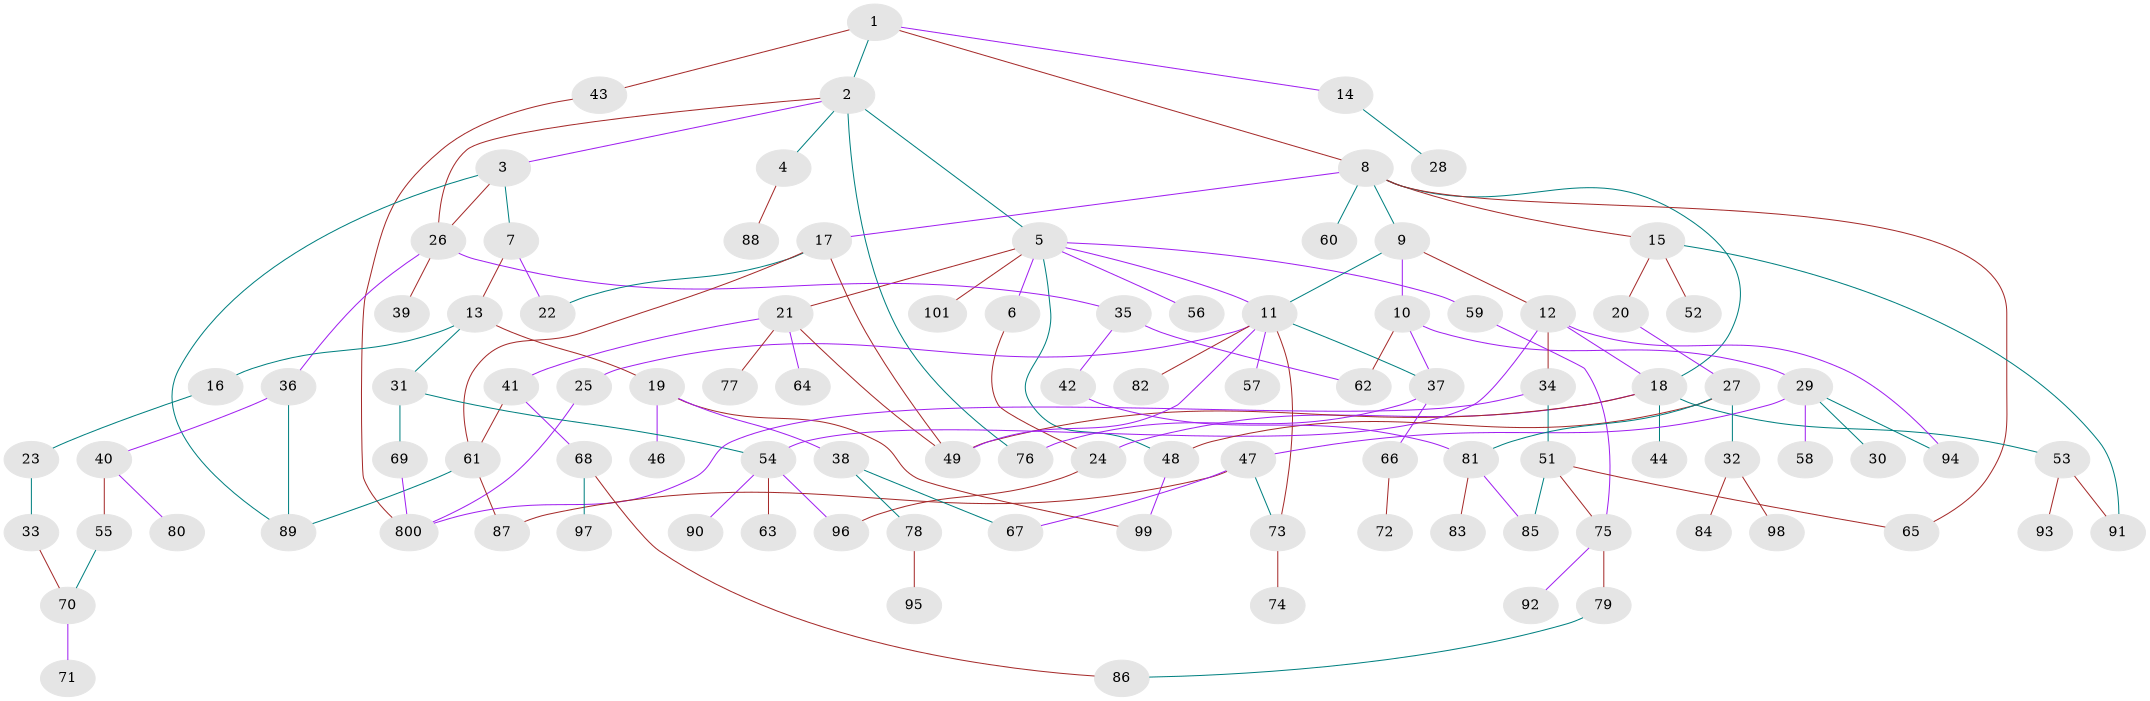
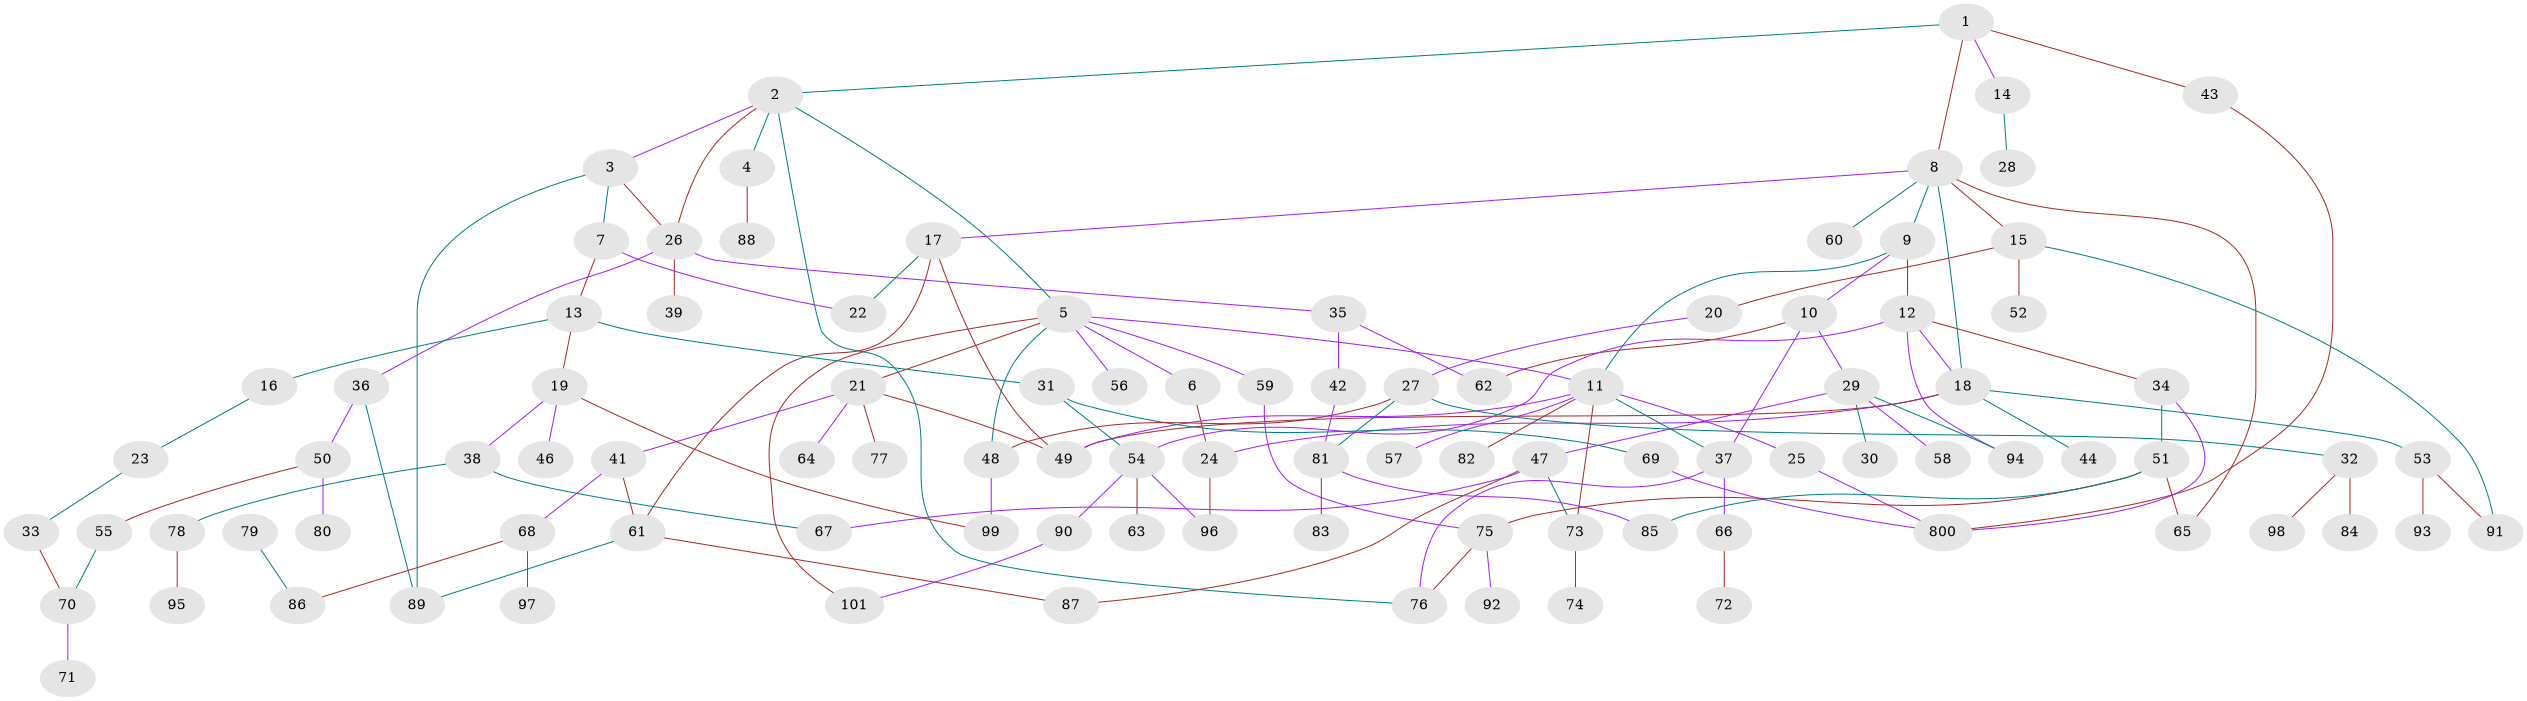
node "40": label "40" -> "50"
edge "75" -- "79": now "75" -- "76"
edge "90" -- "101": added
